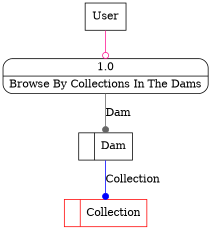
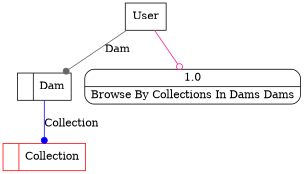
node "1.0": text "Browse By Collections In The Dams" -> "Browse By Collections In Dams Dams"
edge "1.0" -> "Dam": now "User" -> "Dam"
